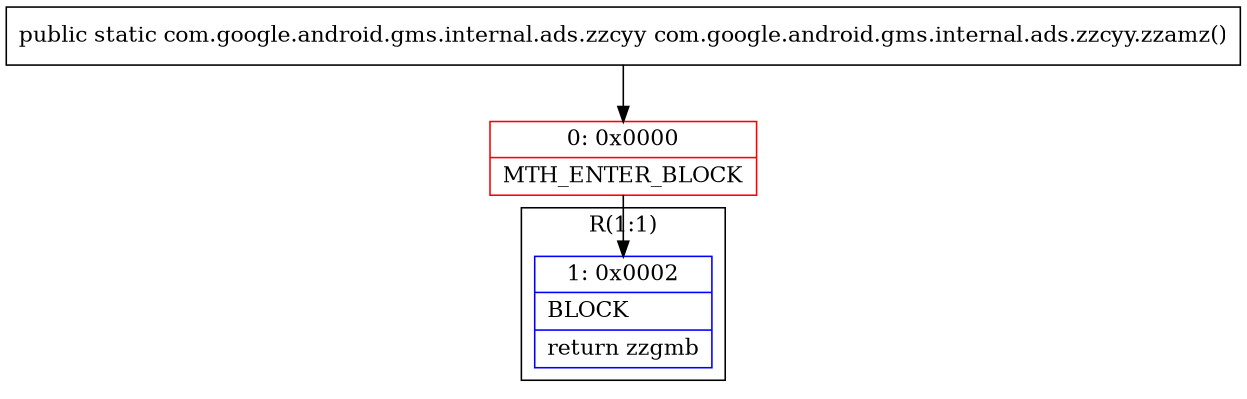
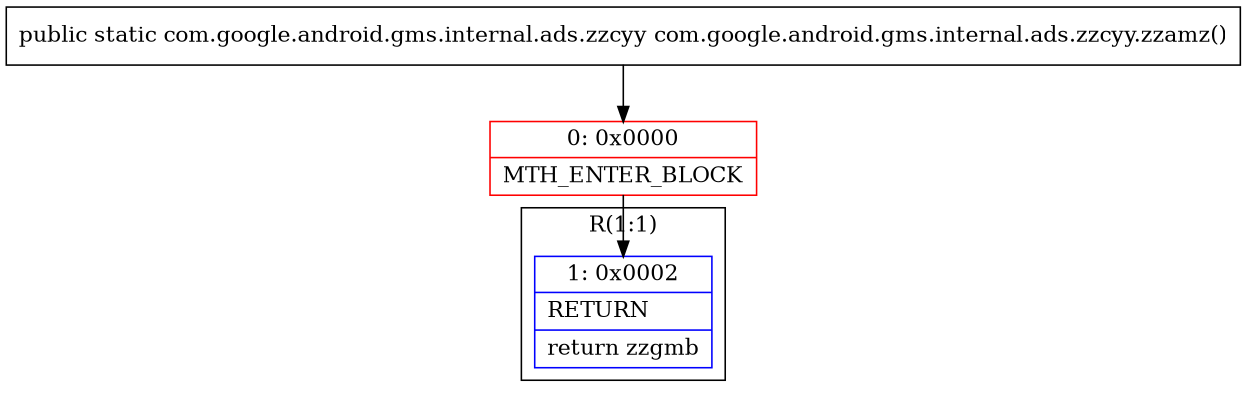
node "1: 0x0002": text "BLOCK" -> "RETURN"
